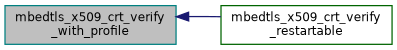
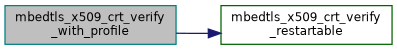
edge "mbedtls_x509_crt_verify _restartable" -> "mbedtls_x509_crt_verify _with_profile": reversed
